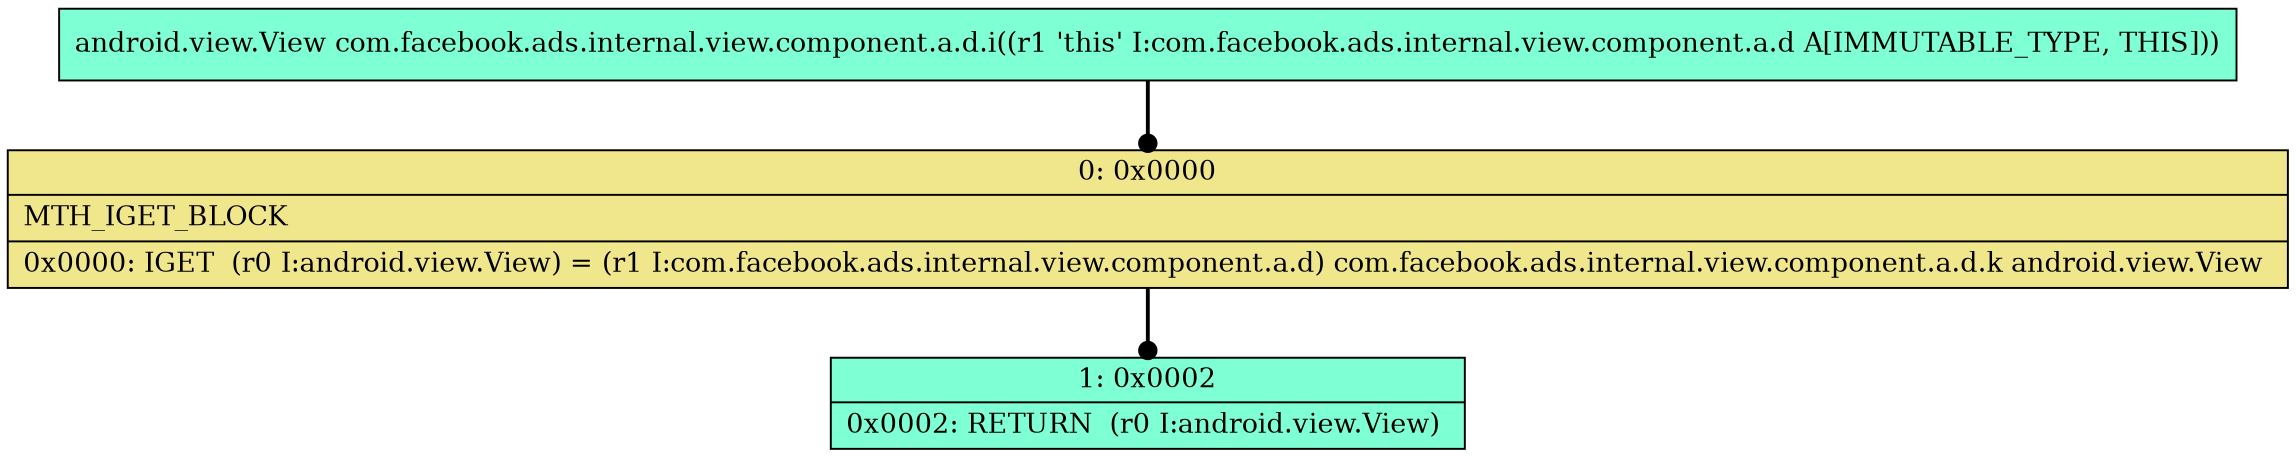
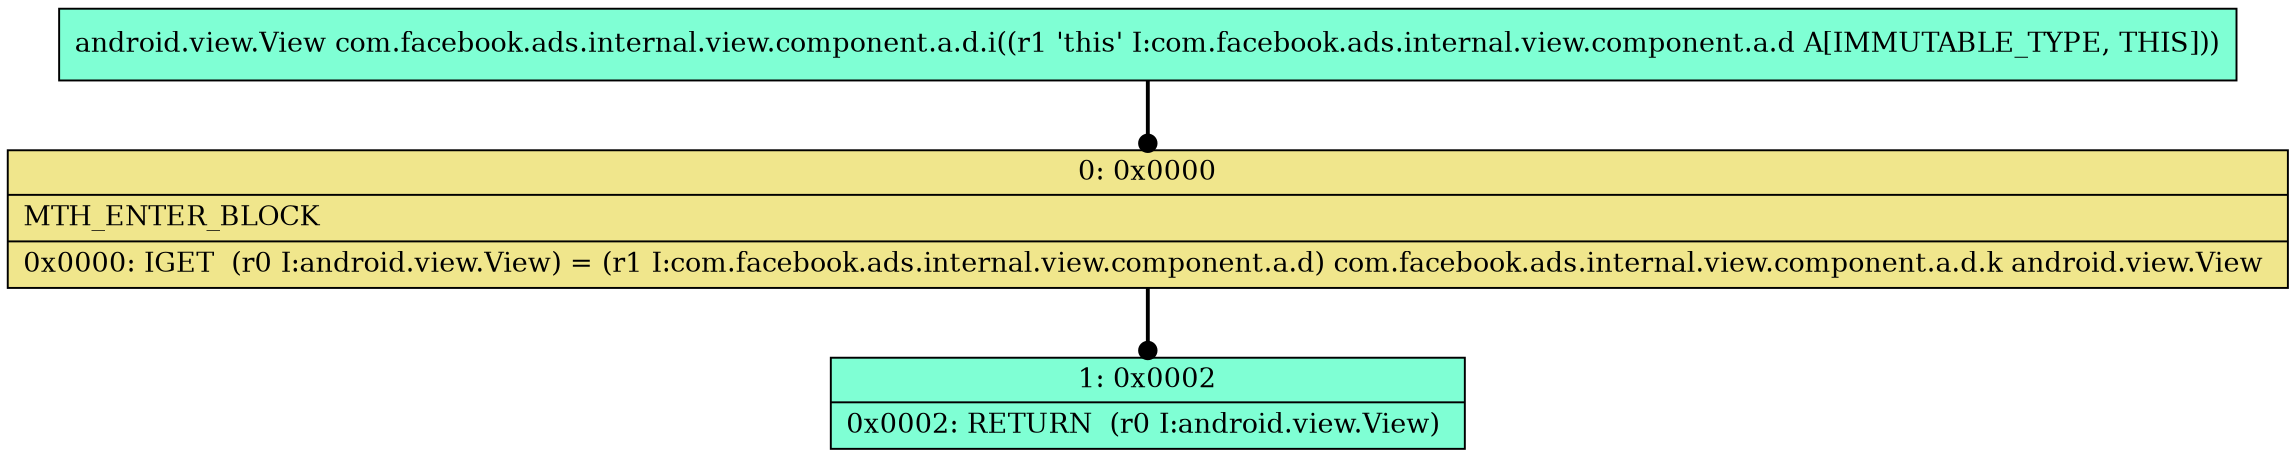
node "0: 0x0000": text "MTH_IGET_BLOCK" -> "MTH_ENTER_BLOCK"
